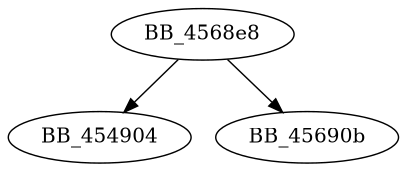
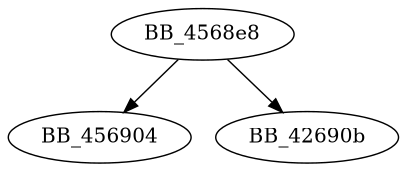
node "BB_454904": label "BB_454904" -> "BB_456904"
node "BB_45690b": label "BB_45690b" -> "BB_42690b"
